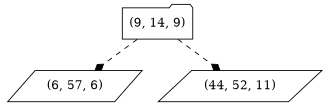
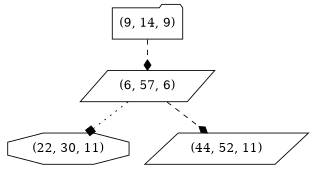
edge "(9, 14, 9)" -> "(44, 52, 11)": now "(6, 57, 6)" -> "(44, 52, 11)"
node "(22, 30, 11)": added
